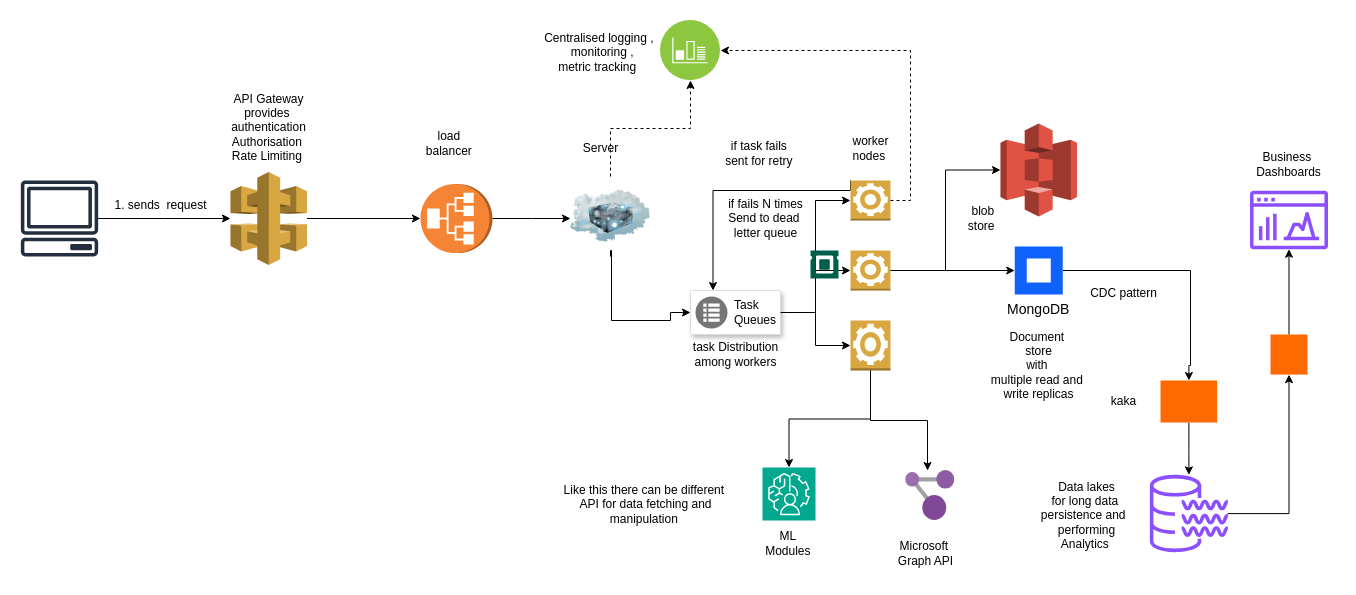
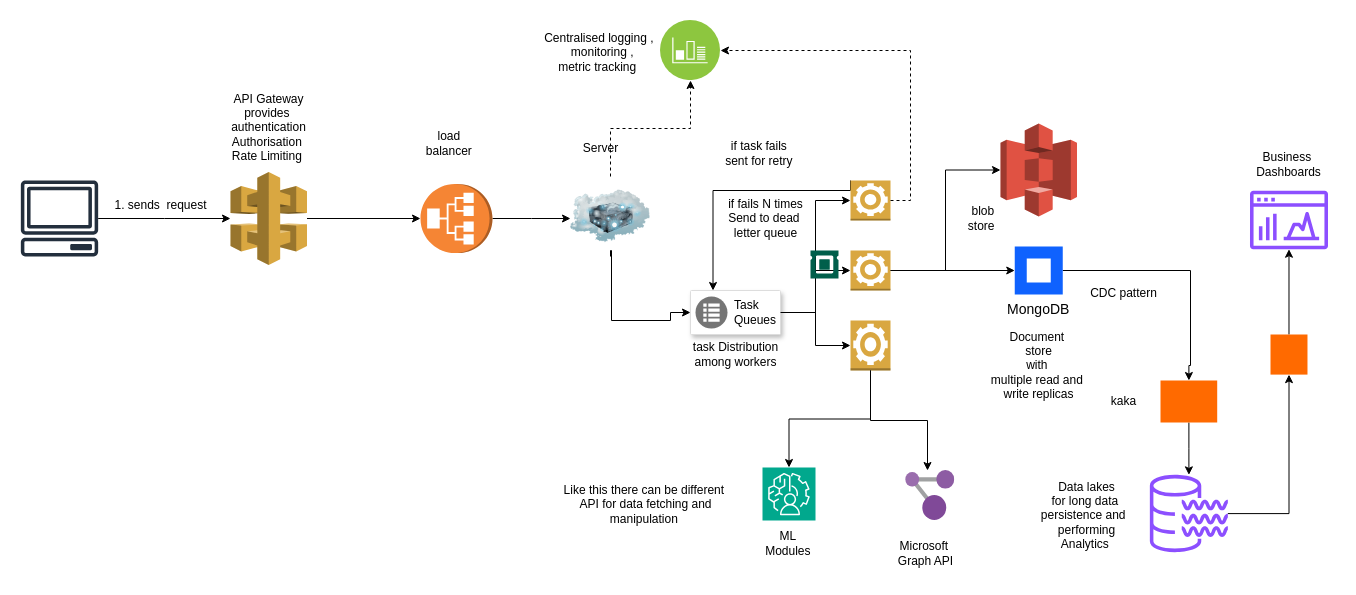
node "worker nodes": removed
